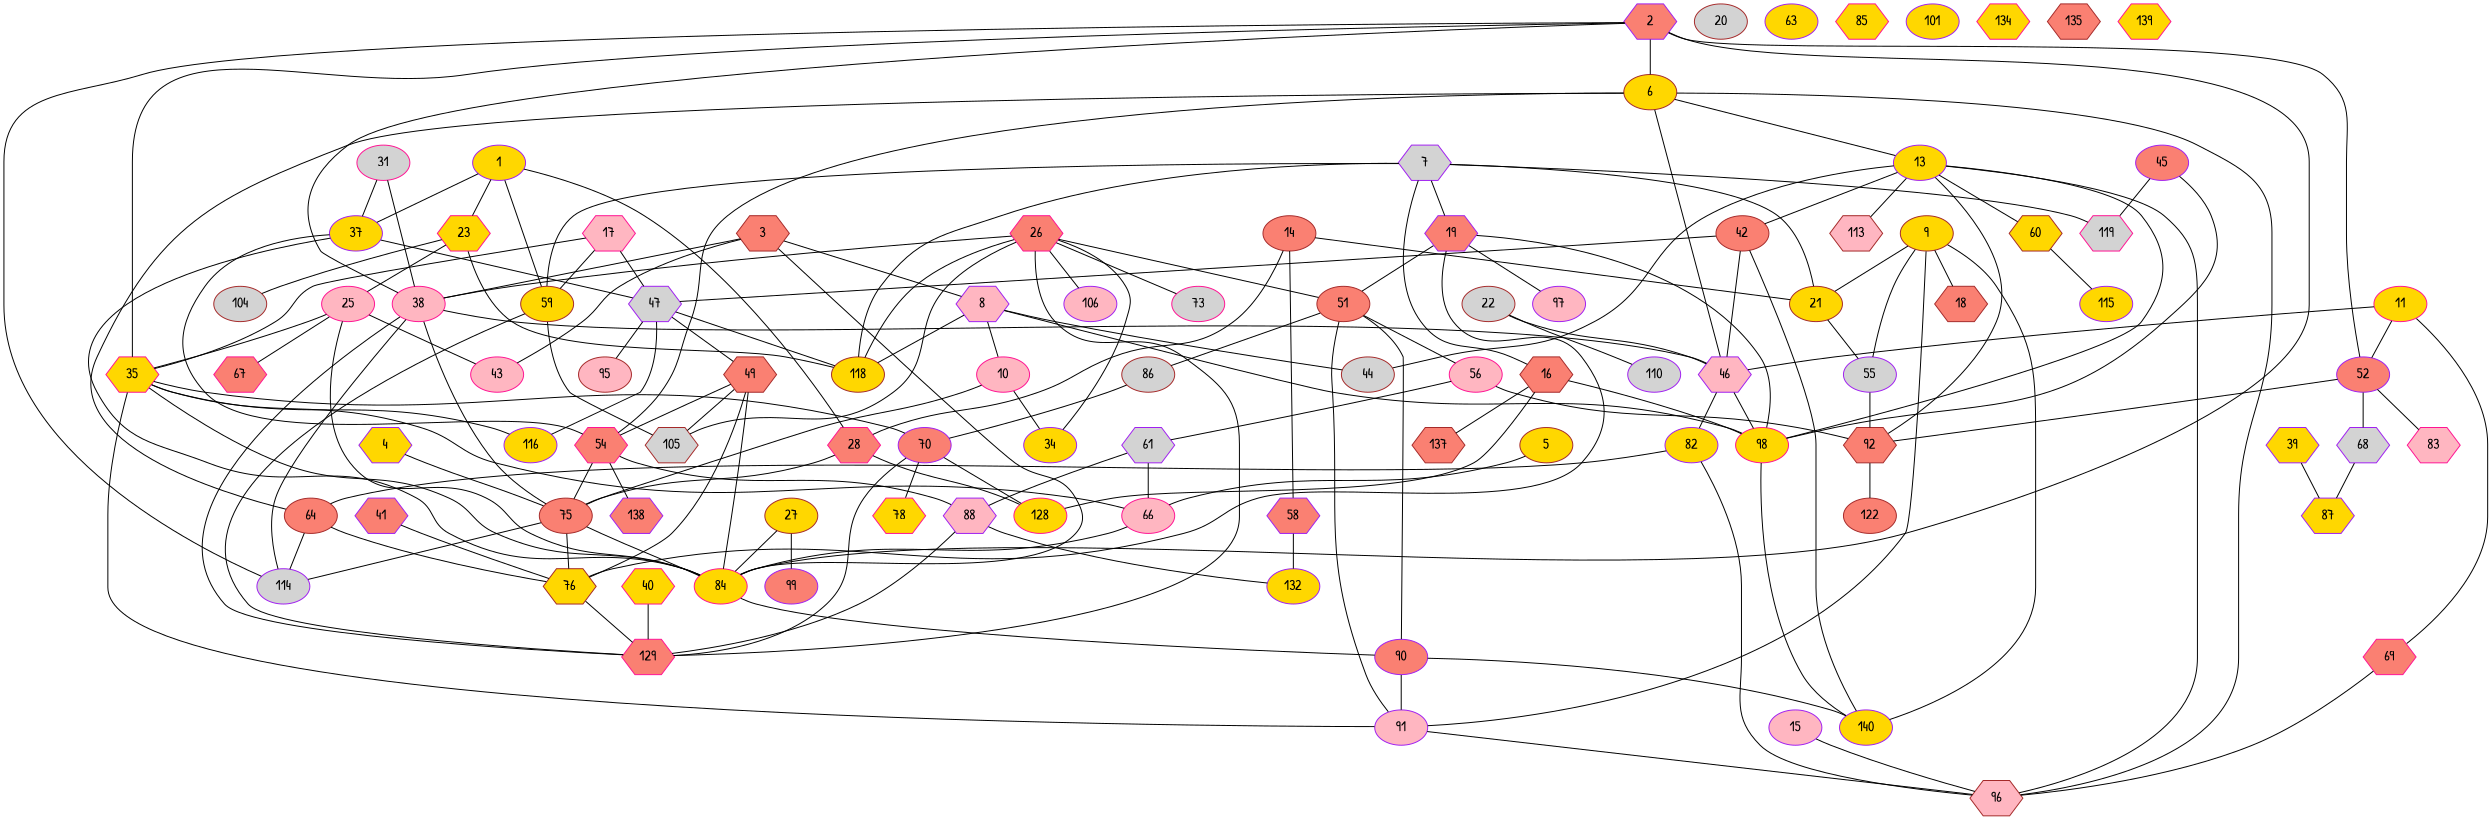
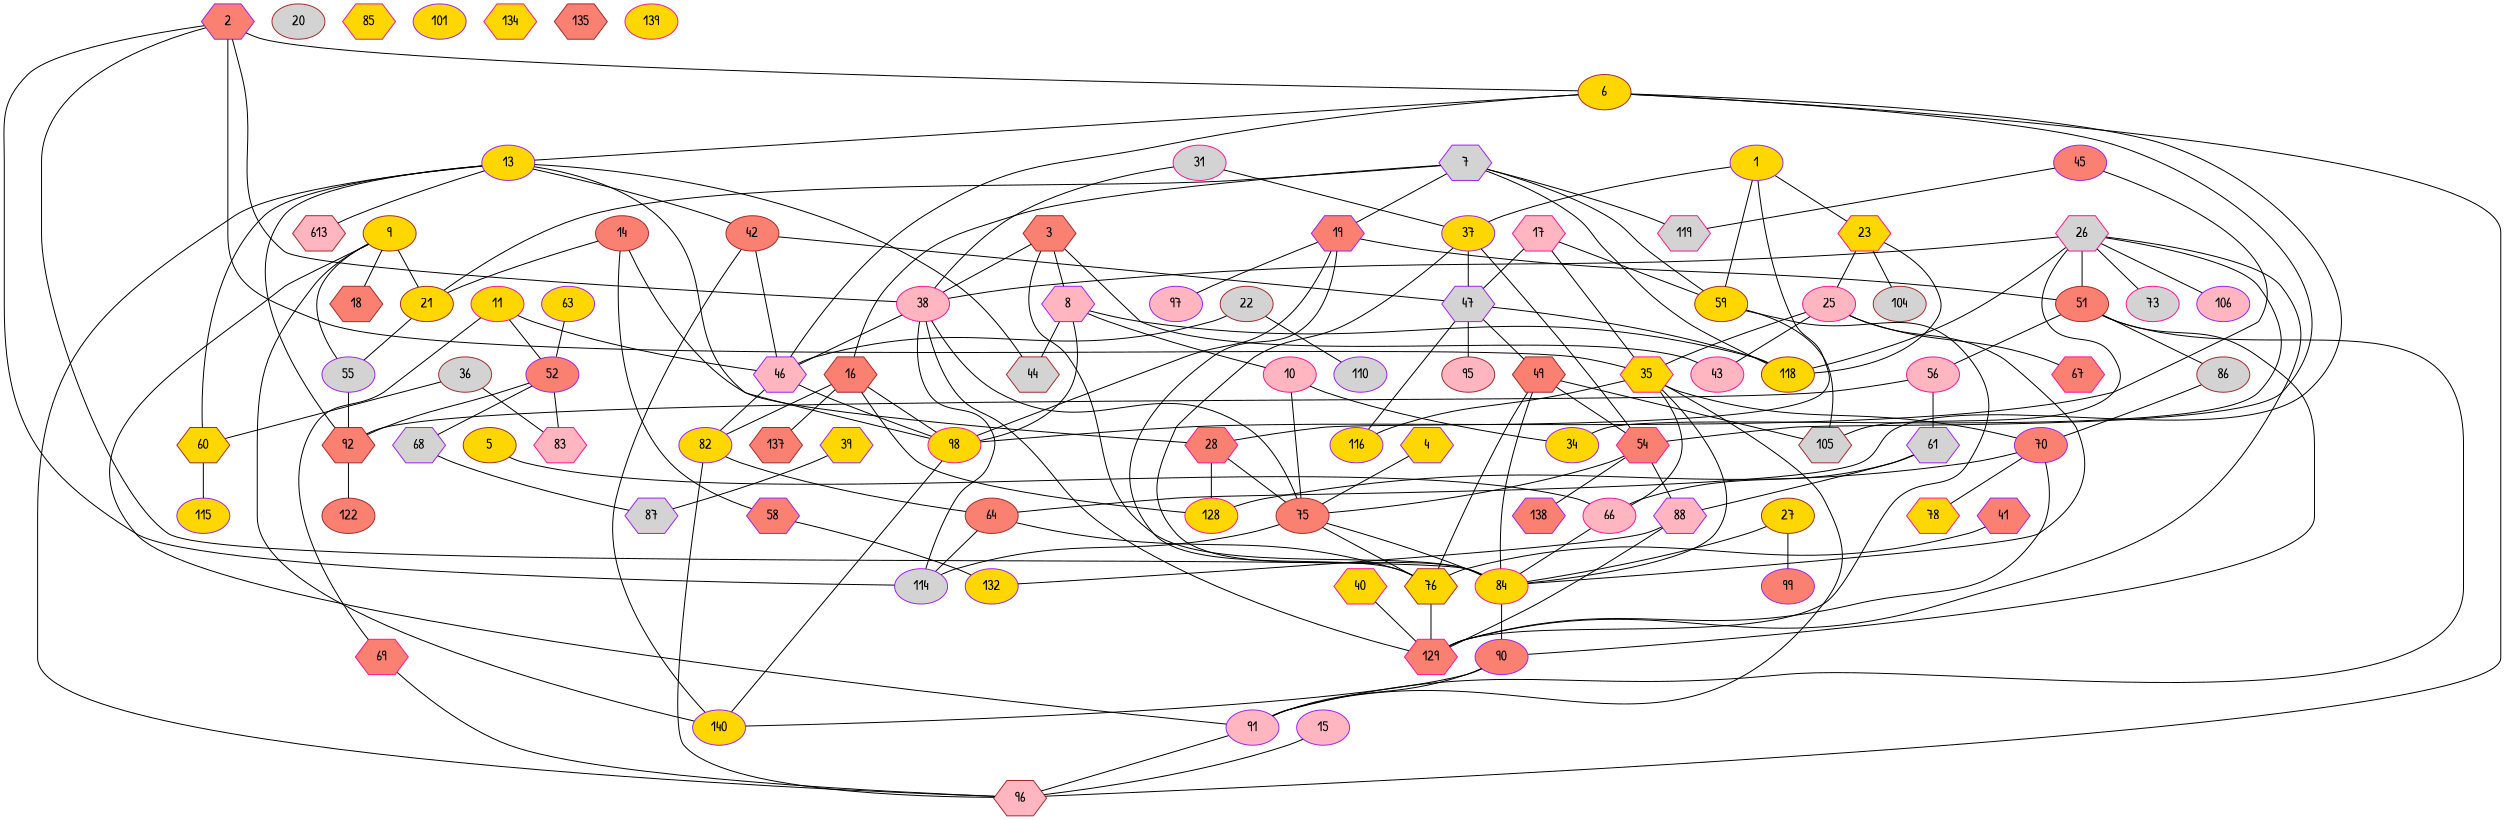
node "139": shape hexagon -> ellipse
edge "2" -- "52": now "63" -- "52"
node "26": fillcolor salmon -> lightgrey
node "113": label "113" -> "613"
node "36": added
node "44": shape ellipse -> hexagon
edge "16" -- "82": added
node "87": fillcolor gold -> lightgrey
